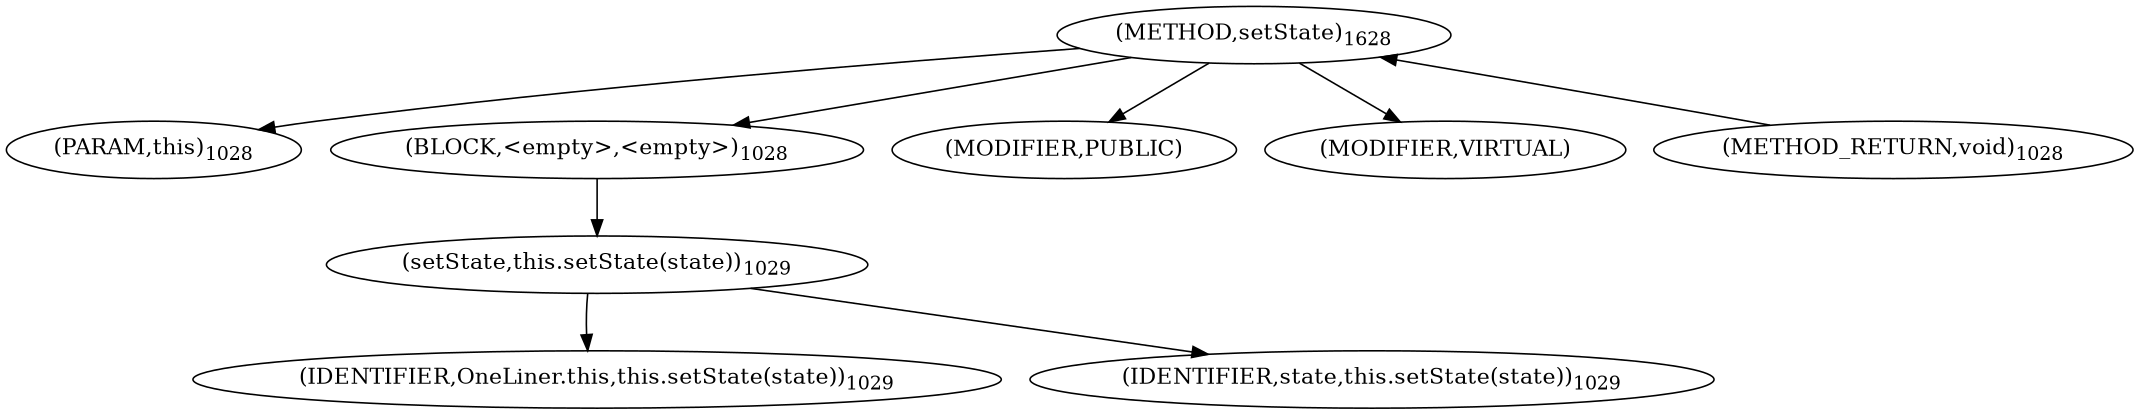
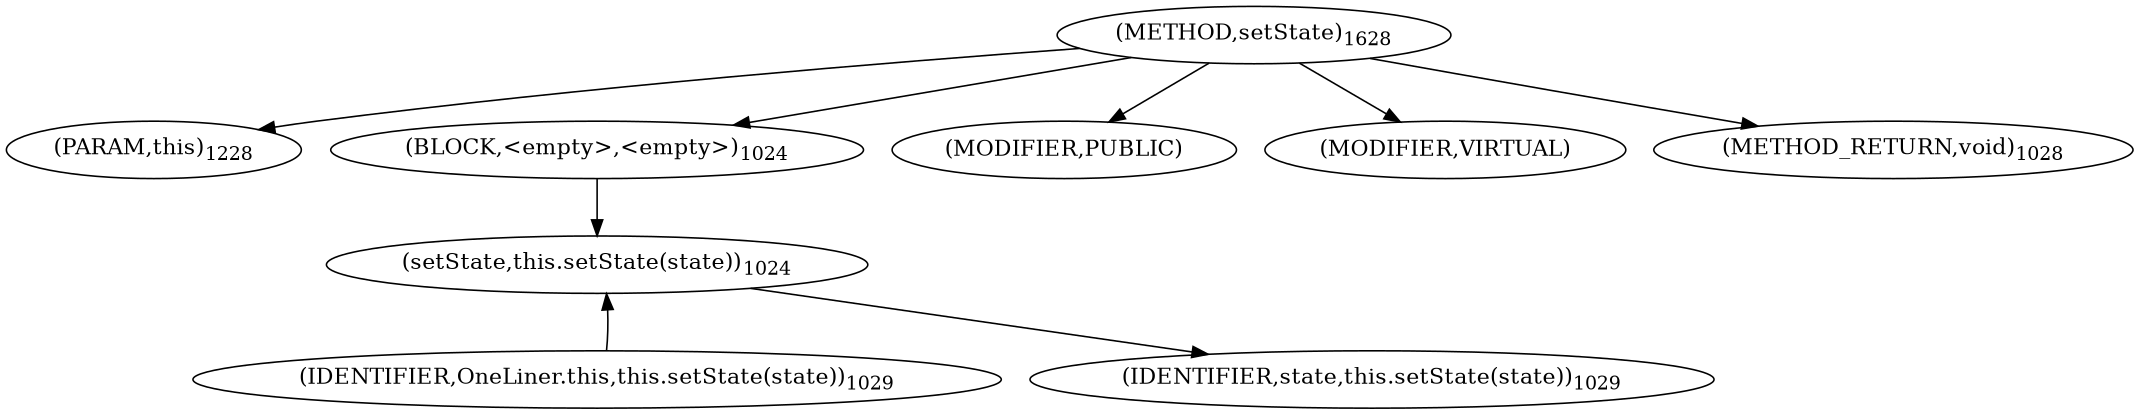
edge "(METHOD_RETURN,void)" -> "(METHOD,setState)": reversed
node "(PARAM,this)": text "1028" -> "1228"
node "(BLOCK,<empty>,<empty>)": text "1028" -> "1024"
node "(setState,this.setState(state))": text "1029" -> "1024"
edge "(setState,this.setState(state))" -> "(IDENTIFIER,OneLiner.this,this.setState(state))": reversed
